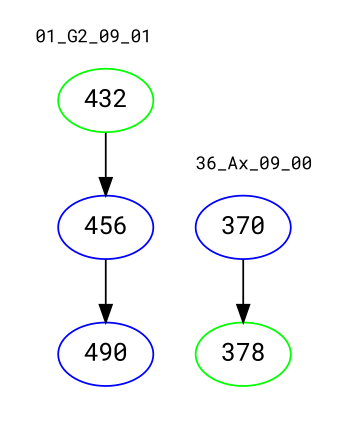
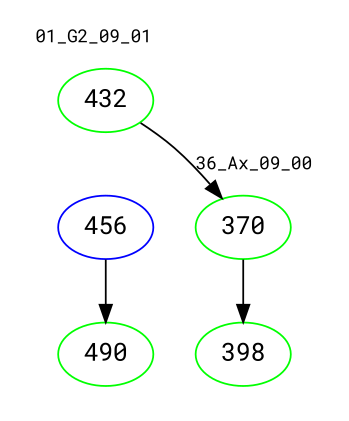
edge "432" -> "456": now "432" -> "370"
node "370": color blue -> green
node "490": color blue -> green
node "378": label "378" -> "398"
